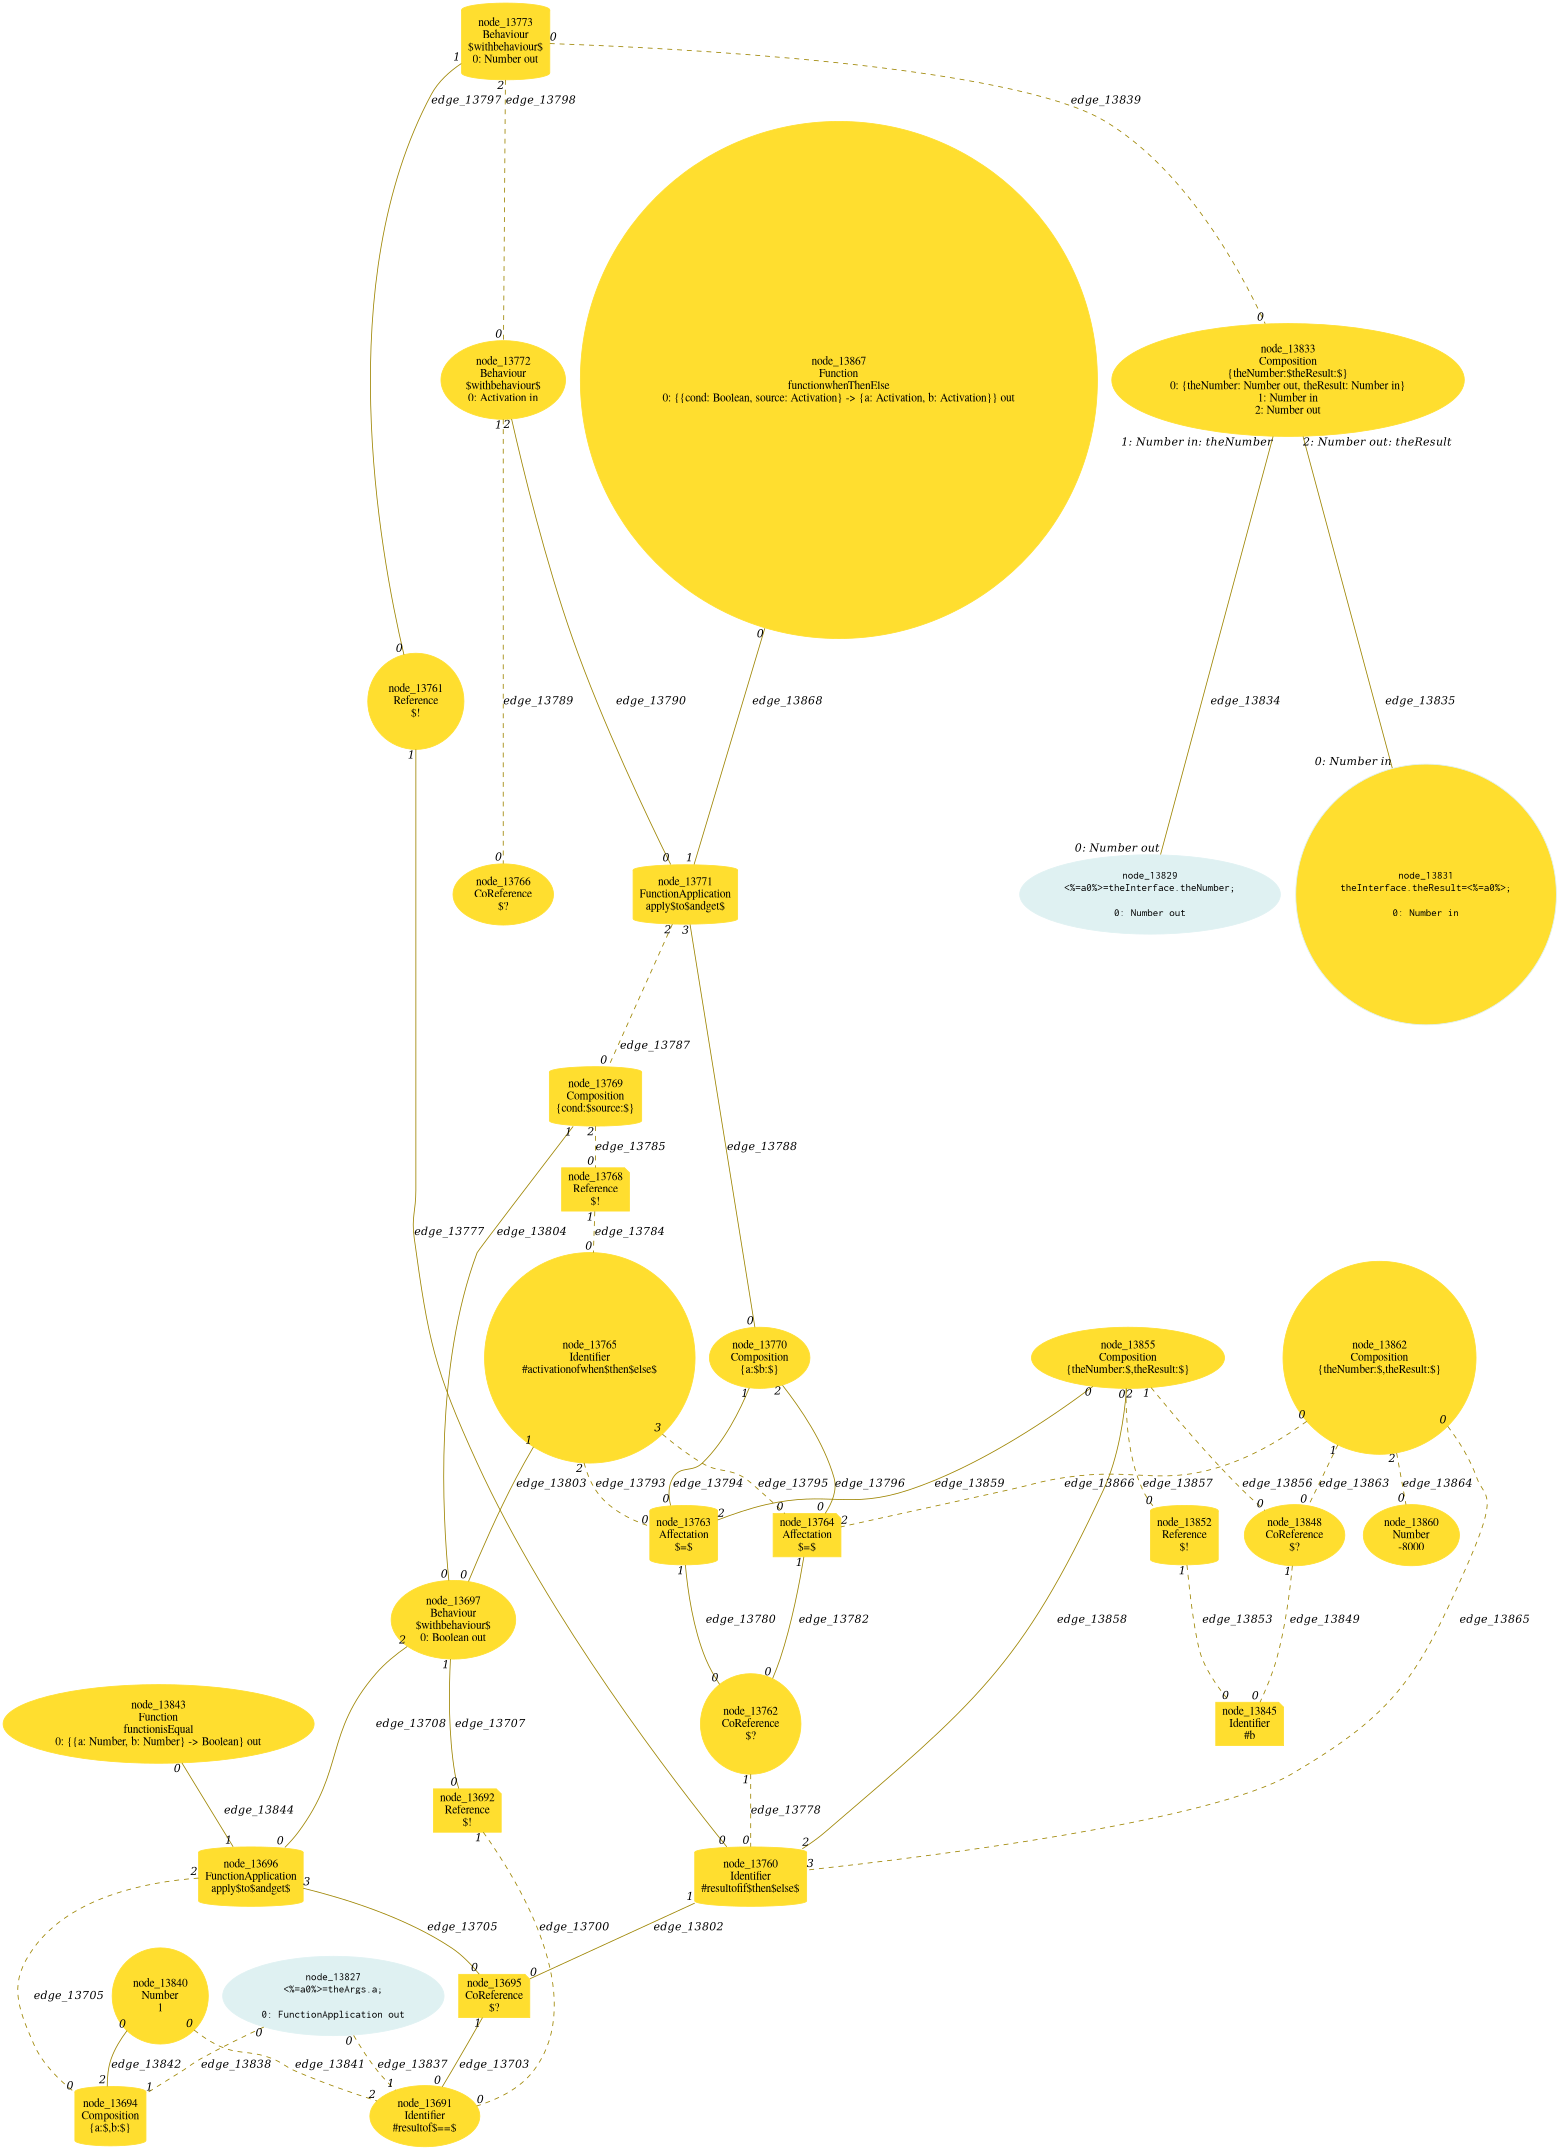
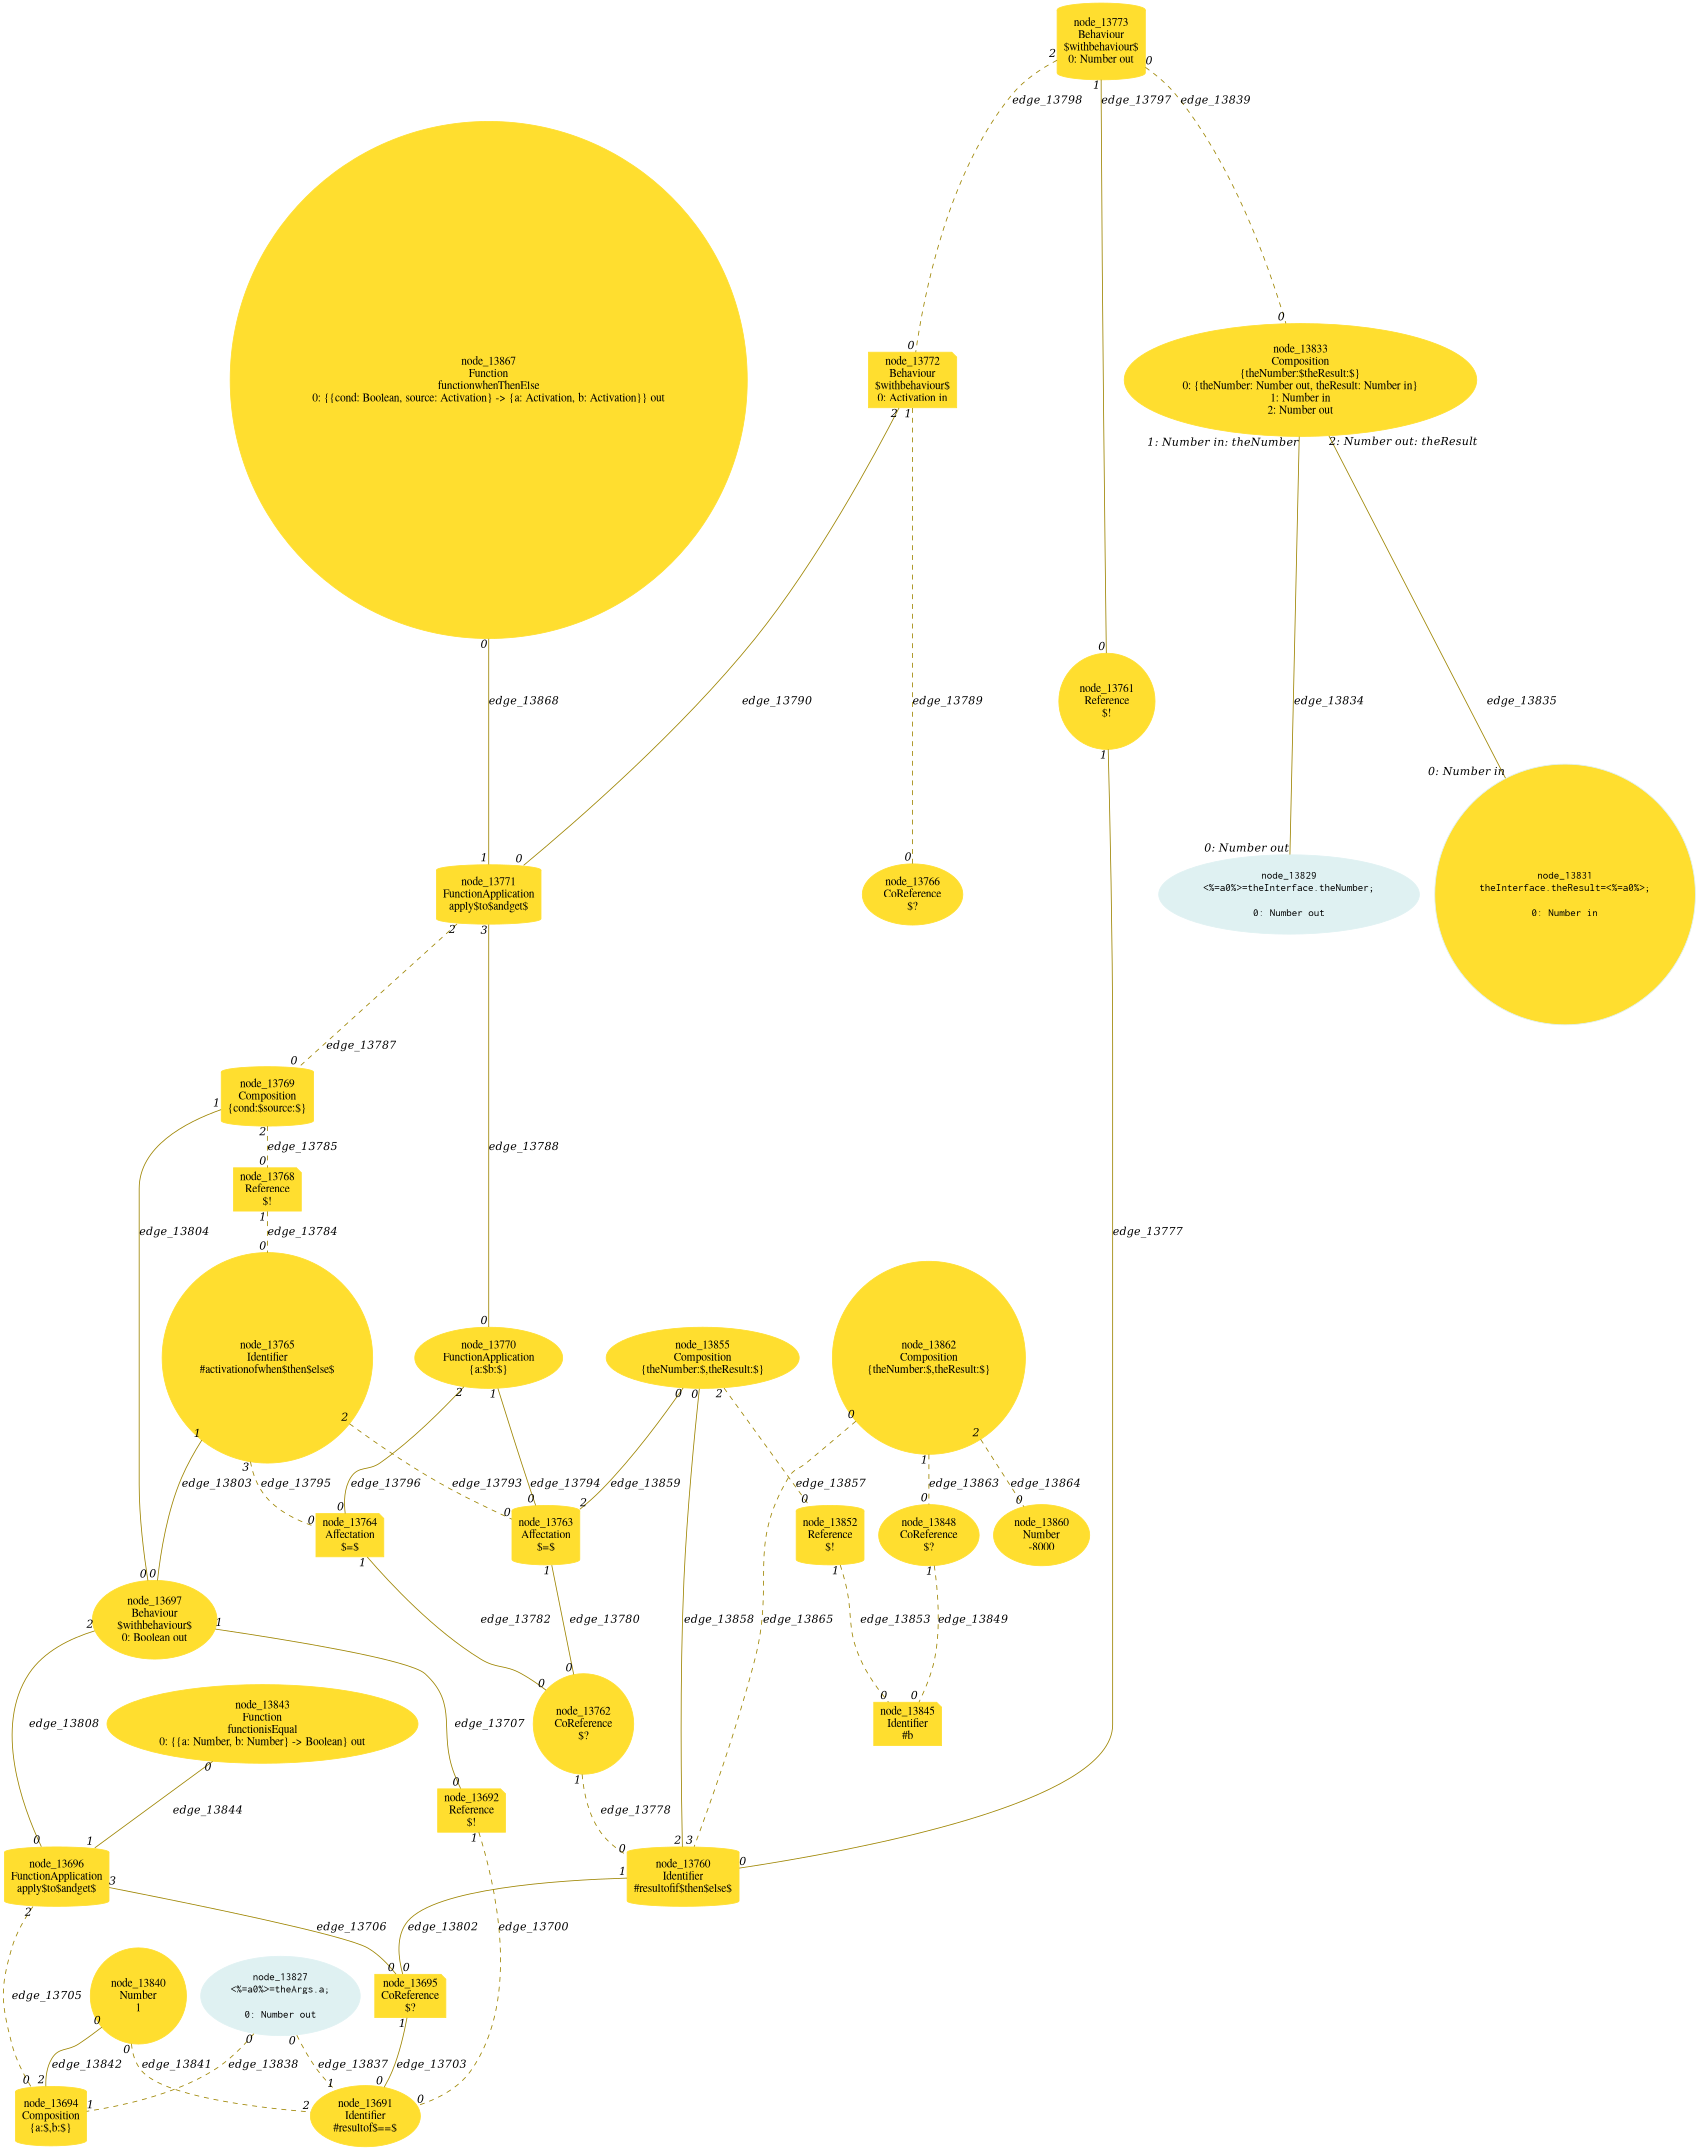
node "node_13772 Behaviour $withbehaviour$ 0: Activation in": shape ellipse -> note
node "node_13770 Composition {a:$b:$}": label "node_13770 Composition {a:$b:$}" -> "node_13770 FunctionApplication {a:$b:$}"
edge "node_13855 Composition {theNumber:$,theResult:$}" -- "node_13848 CoReference $?": removed, label "edge_13856"
edge "node_13862 Composition {theNumber:$,theResult:$}" -- "node_13764 Affectation $=$": removed, label "edge_13866"
edge "node_13697 Behaviour $withbehaviour$ 0: Boolean out" -- "node_13696 FunctionApplication apply$to$andget$": label "edge_13708" -> "edge_13808"
edge "node_13696 FunctionApplication apply$to$andget$" -- "node_13695 CoReference $?": label "edge_13705" -> "edge_13706"
node "node_13827 <%=a0%>=theArgs.a; 0: FunctionApplication out": label "node_13827 <%=a0%>=theArgs.a; 0: FunctionApplication out" -> "node_13827 <%=a0%>=theArgs.a; 0: Number out"
